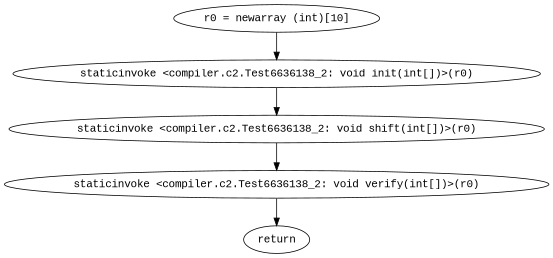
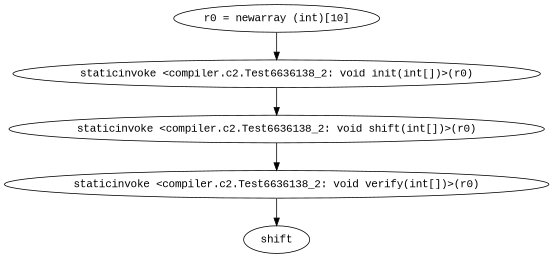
node "return": label "return" -> "shift"
